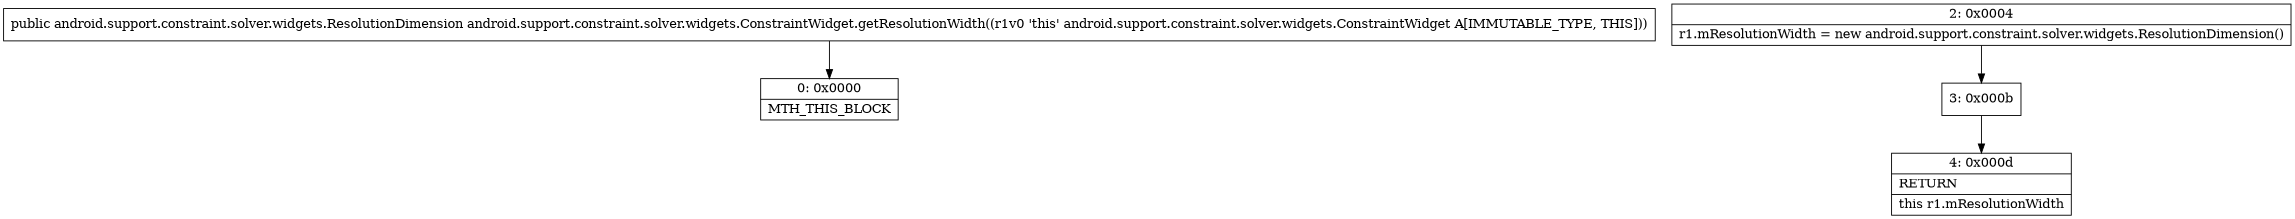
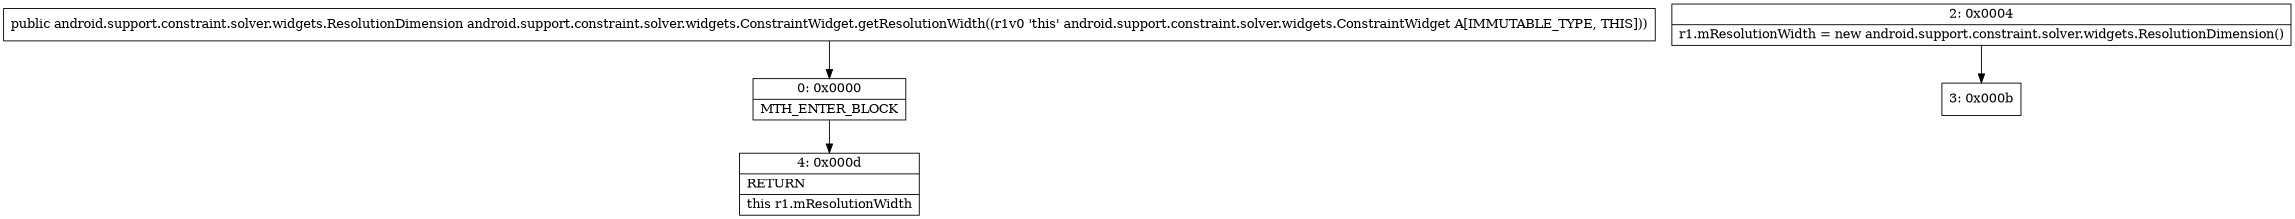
node "0: 0x0000": text "MTH_THIS_BLOCK" -> "MTH_ENTER_BLOCK"
edge "3: 0x000b" -> "4: 0x000d": now "0: 0x0000" -> "4: 0x000d"
